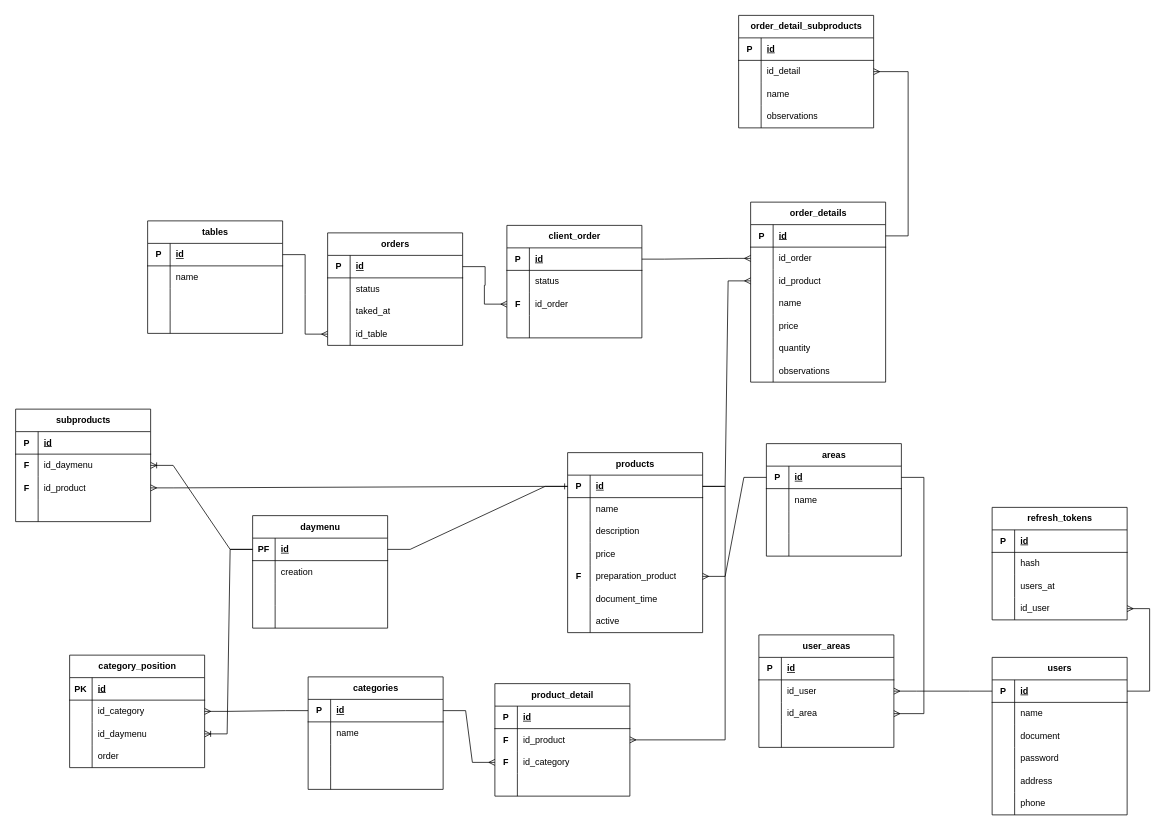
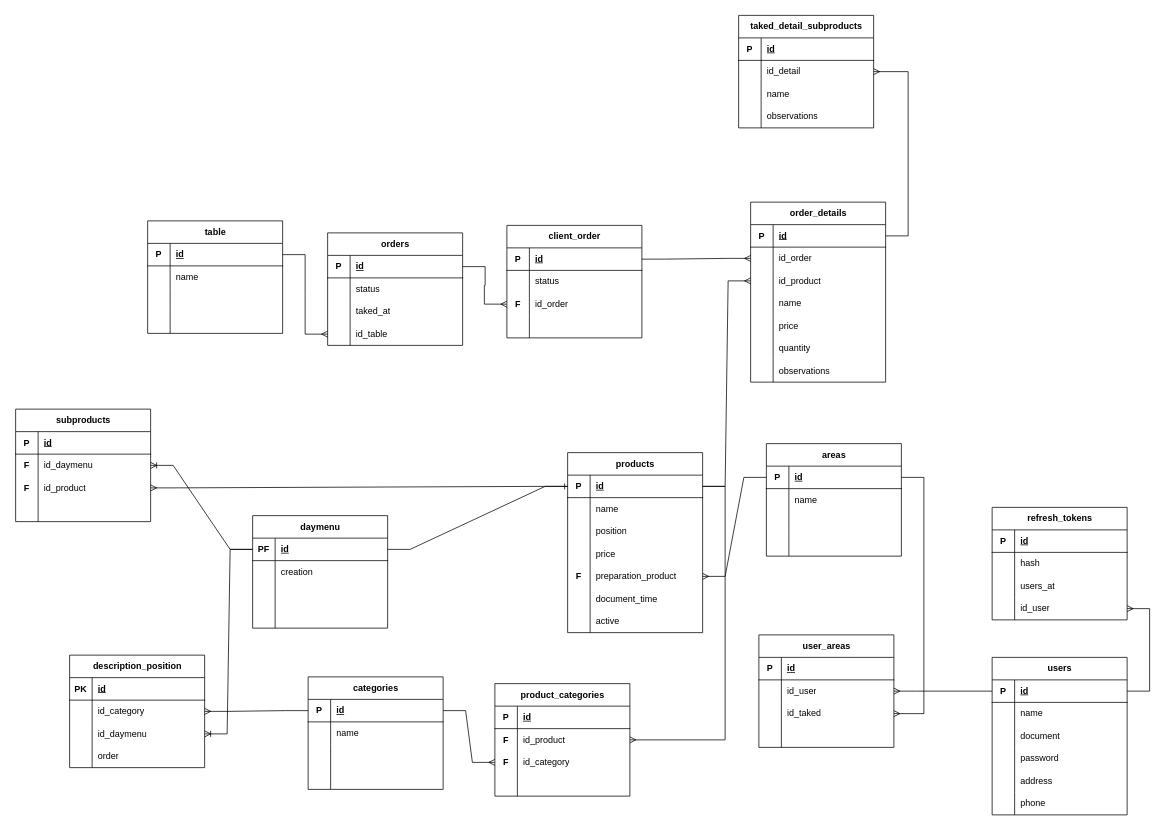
node "order_detail_subproducts": label "order_detail_subproducts" -> "taked_detail_subproducts"
node "tables": label "tables" -> "table"
node "description": label "description" -> "position"
node "category_position": label "category_position" -> "description_position"
node "product_detail": label "product_detail" -> "product_categories"
node "id_area": label "id_area" -> "id_taked"
